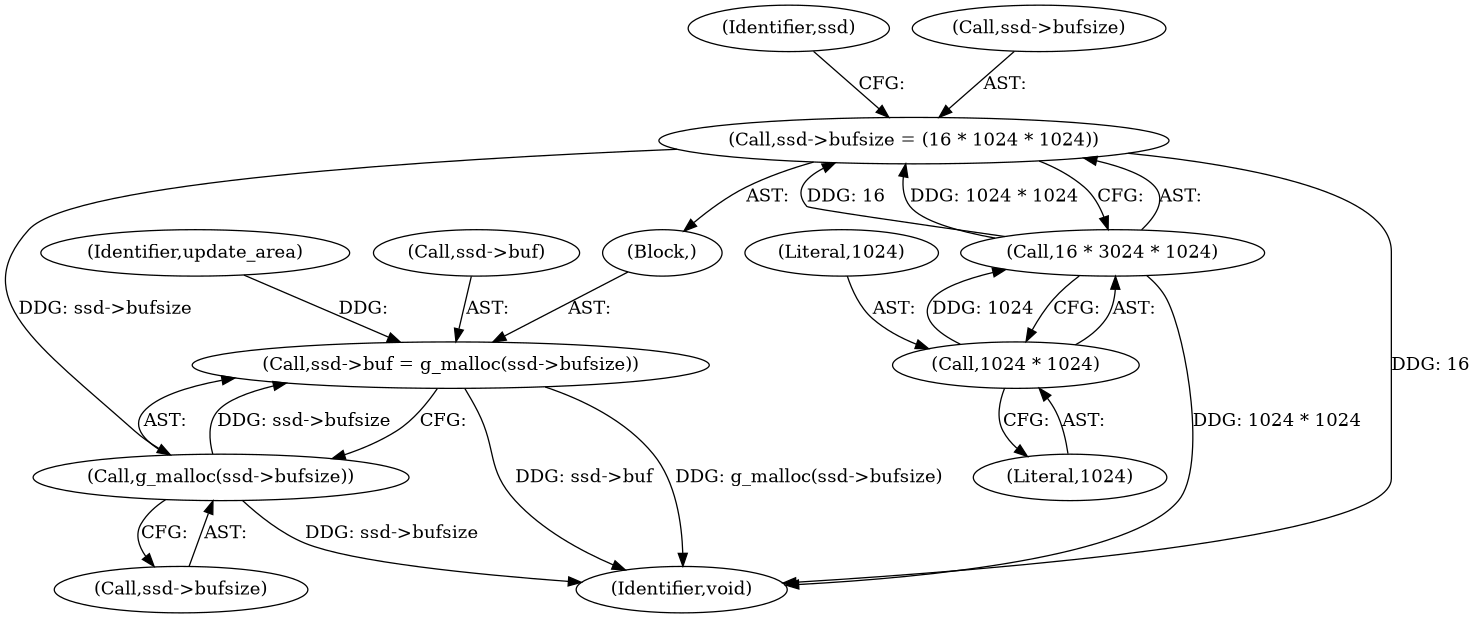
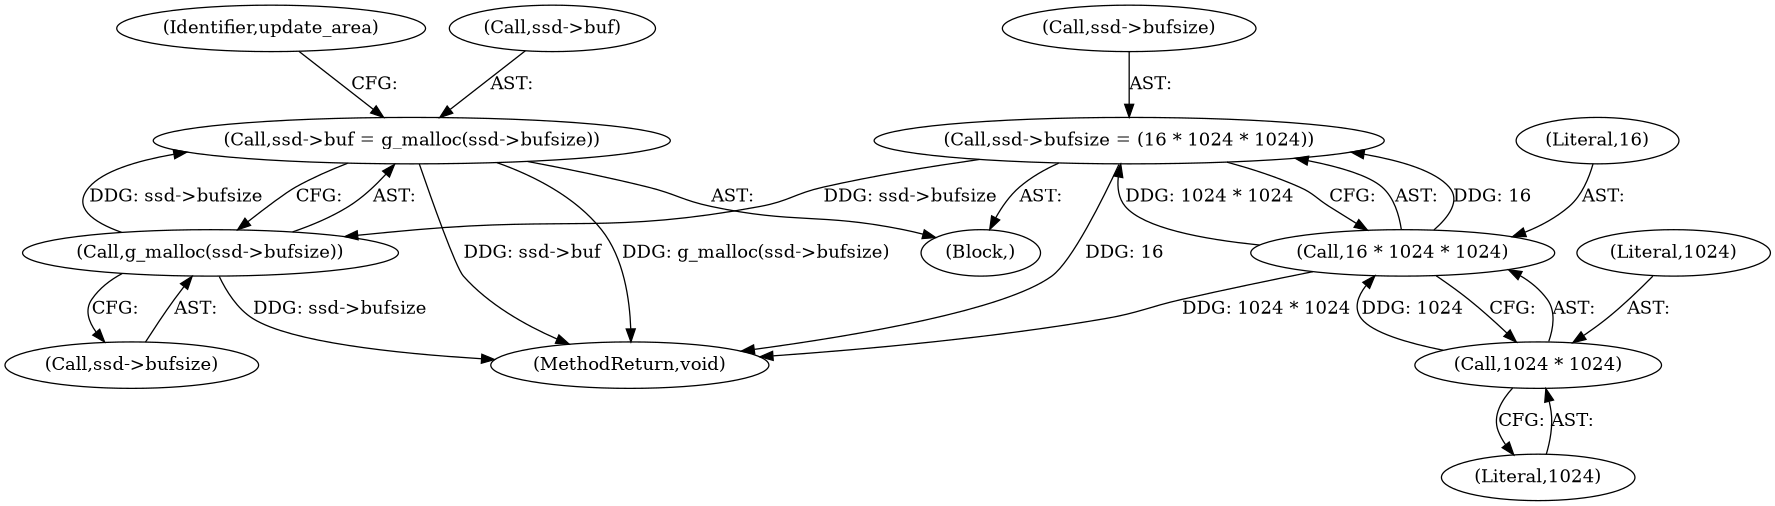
node "(Identifier,ssd)": removed
node "(Literal,16)": added
node "(Call,16 * 3024 * 1024)": label "(Call,16 * 3024 * 1024)" -> "(Call,16 * 1024 * 1024)"
edge "(Block,)" -> "(Call,ssd->buf = g_malloc(ssd->bufsize))": reversed
edge "(Identifier,update_area)" -> "(Call,ssd->buf = g_malloc(ssd->bufsize))": label "DDG: " -> "CFG: "
node "(Identifier,void)": label "(Identifier,void)" -> "(MethodReturn,void)"
